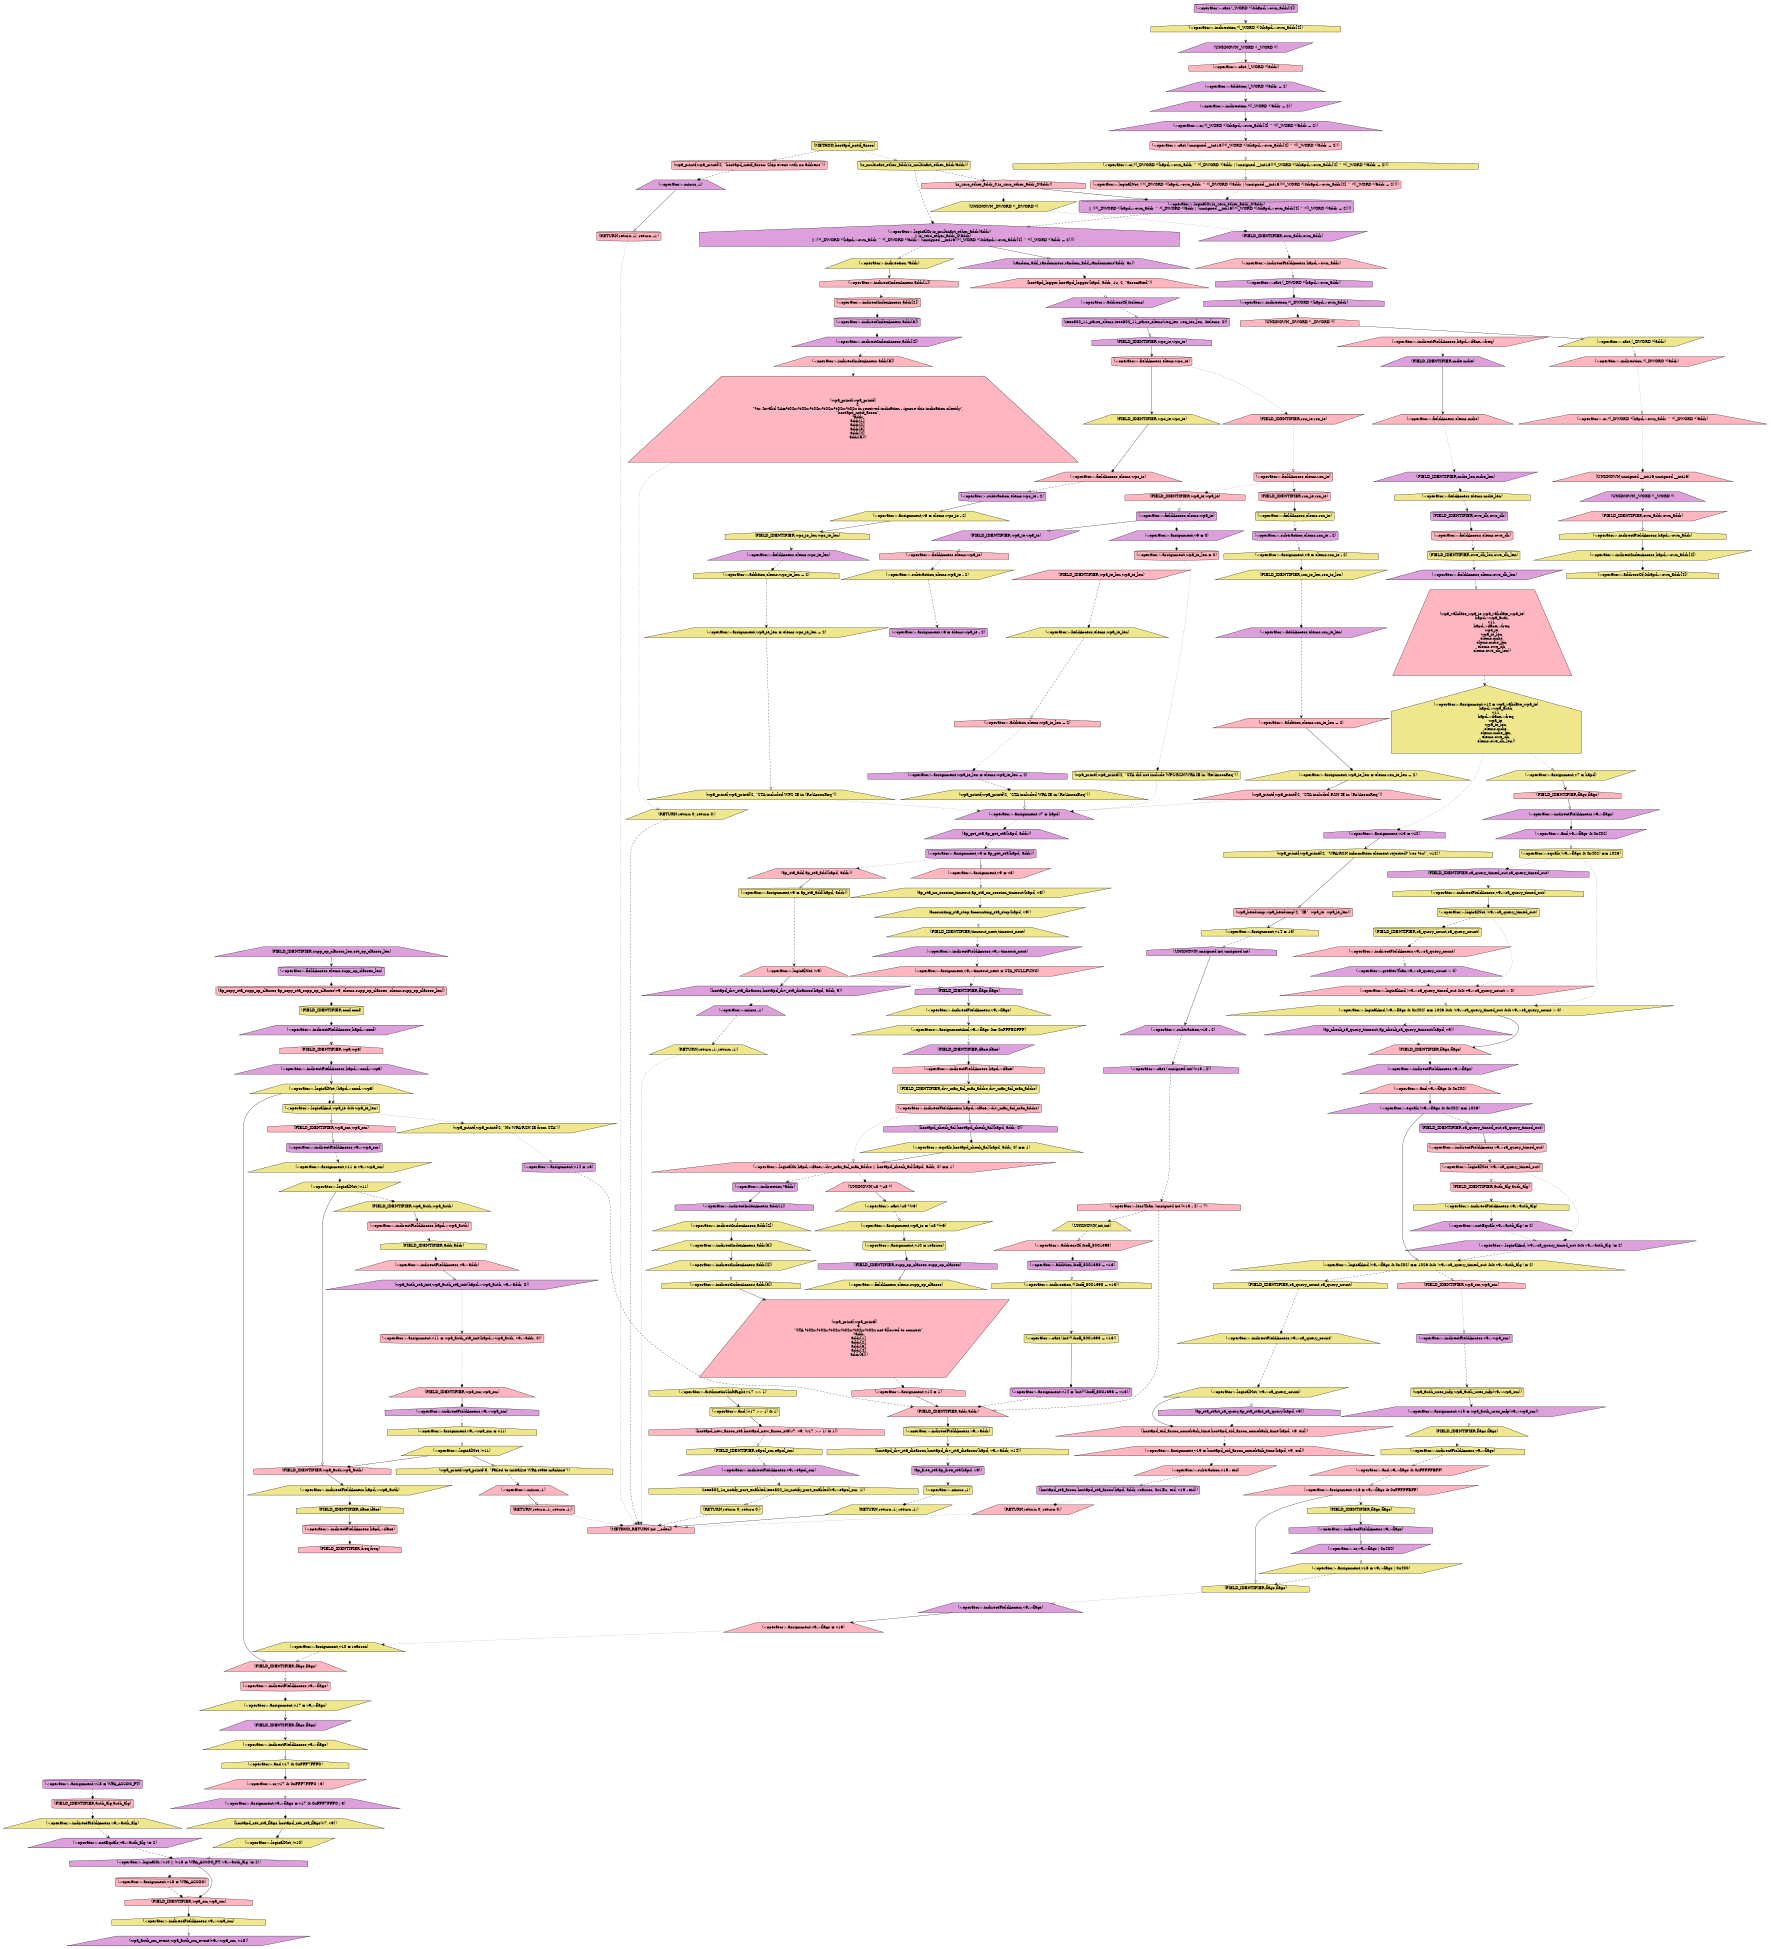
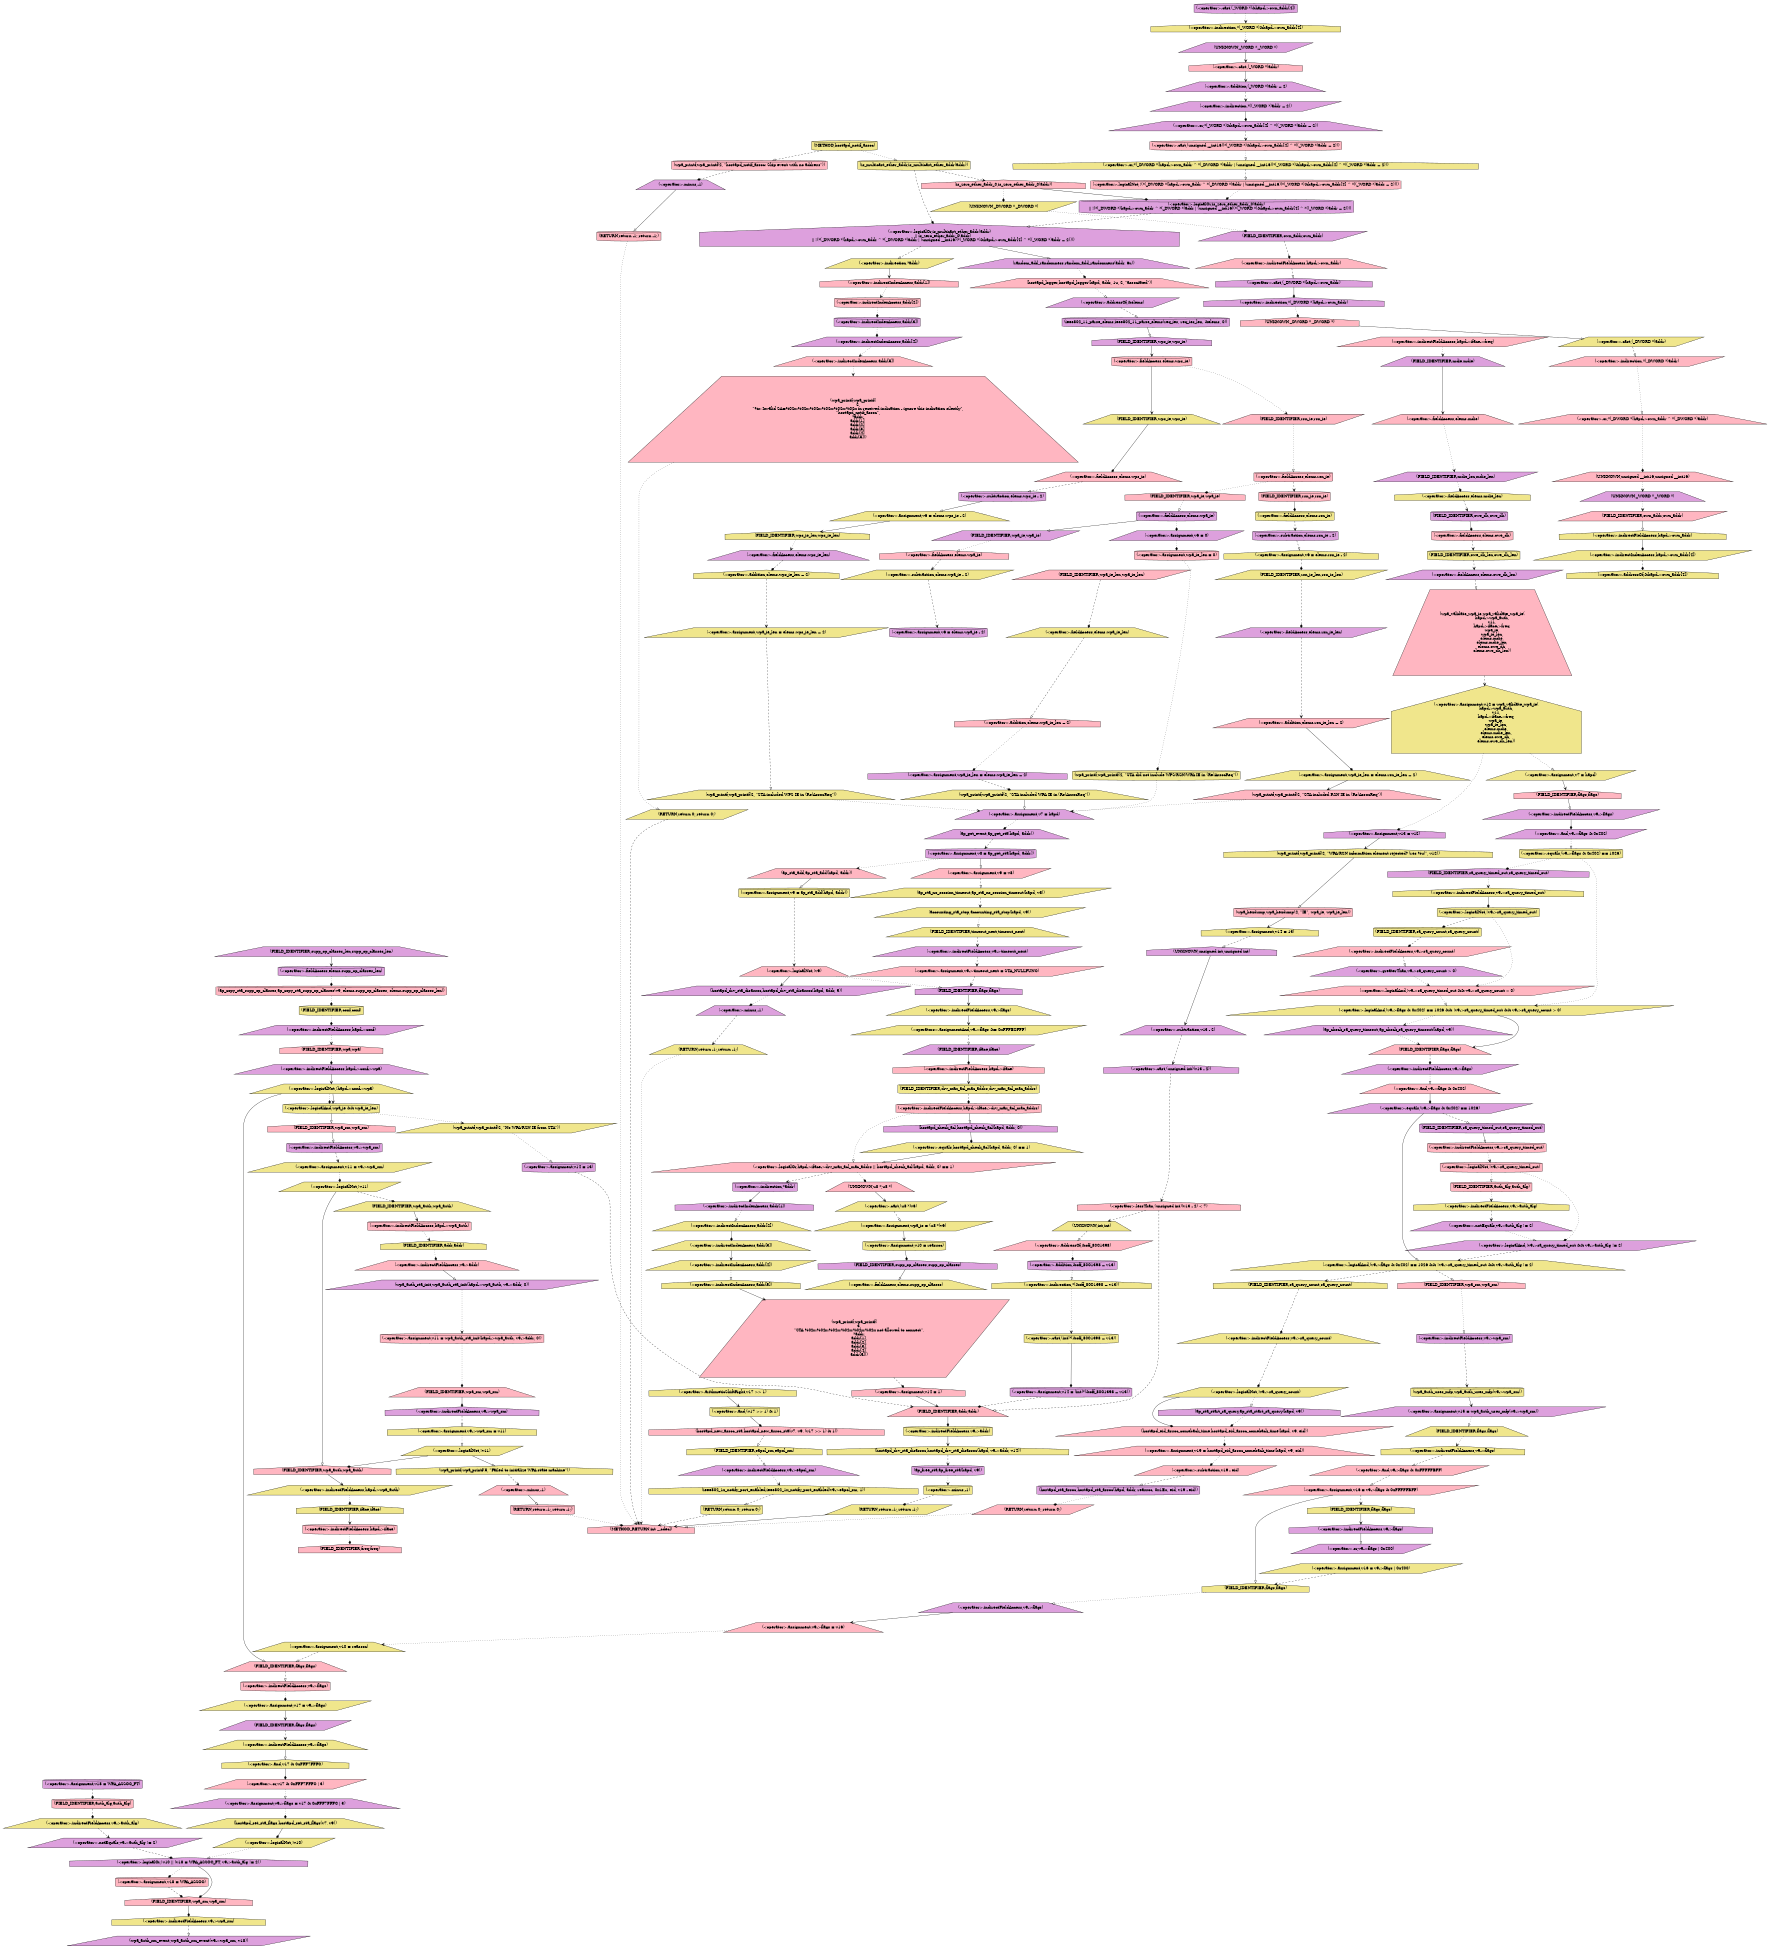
edge "(<operator>.cast,(_WORD *)addr)" -> "(<operator>.addition,(_WORD *)addr + 2)": added
node "(ap_get_sta,ap_get_sta(hapd, addr))": label "(ap_get_sta,ap_get_sta(hapd, addr))" -> "(ap_get_event,ap_get_sta(hapd, addr))"
node "(FIELD_IDENTIFIER,supp_op_classes_len,set_op_classes_len)": label "(FIELD_IDENTIFIER,supp_op_classes_len,set_op_classes_len)" -> "(FIELD_IDENTIFIER,supp_op_classes_len,supp_op_classes_len)"
edge "(<operator>.or,v9->flags | 0x400)" -> "(<operator>.assignment,v16 = v9->flags | 0x400)": removed
